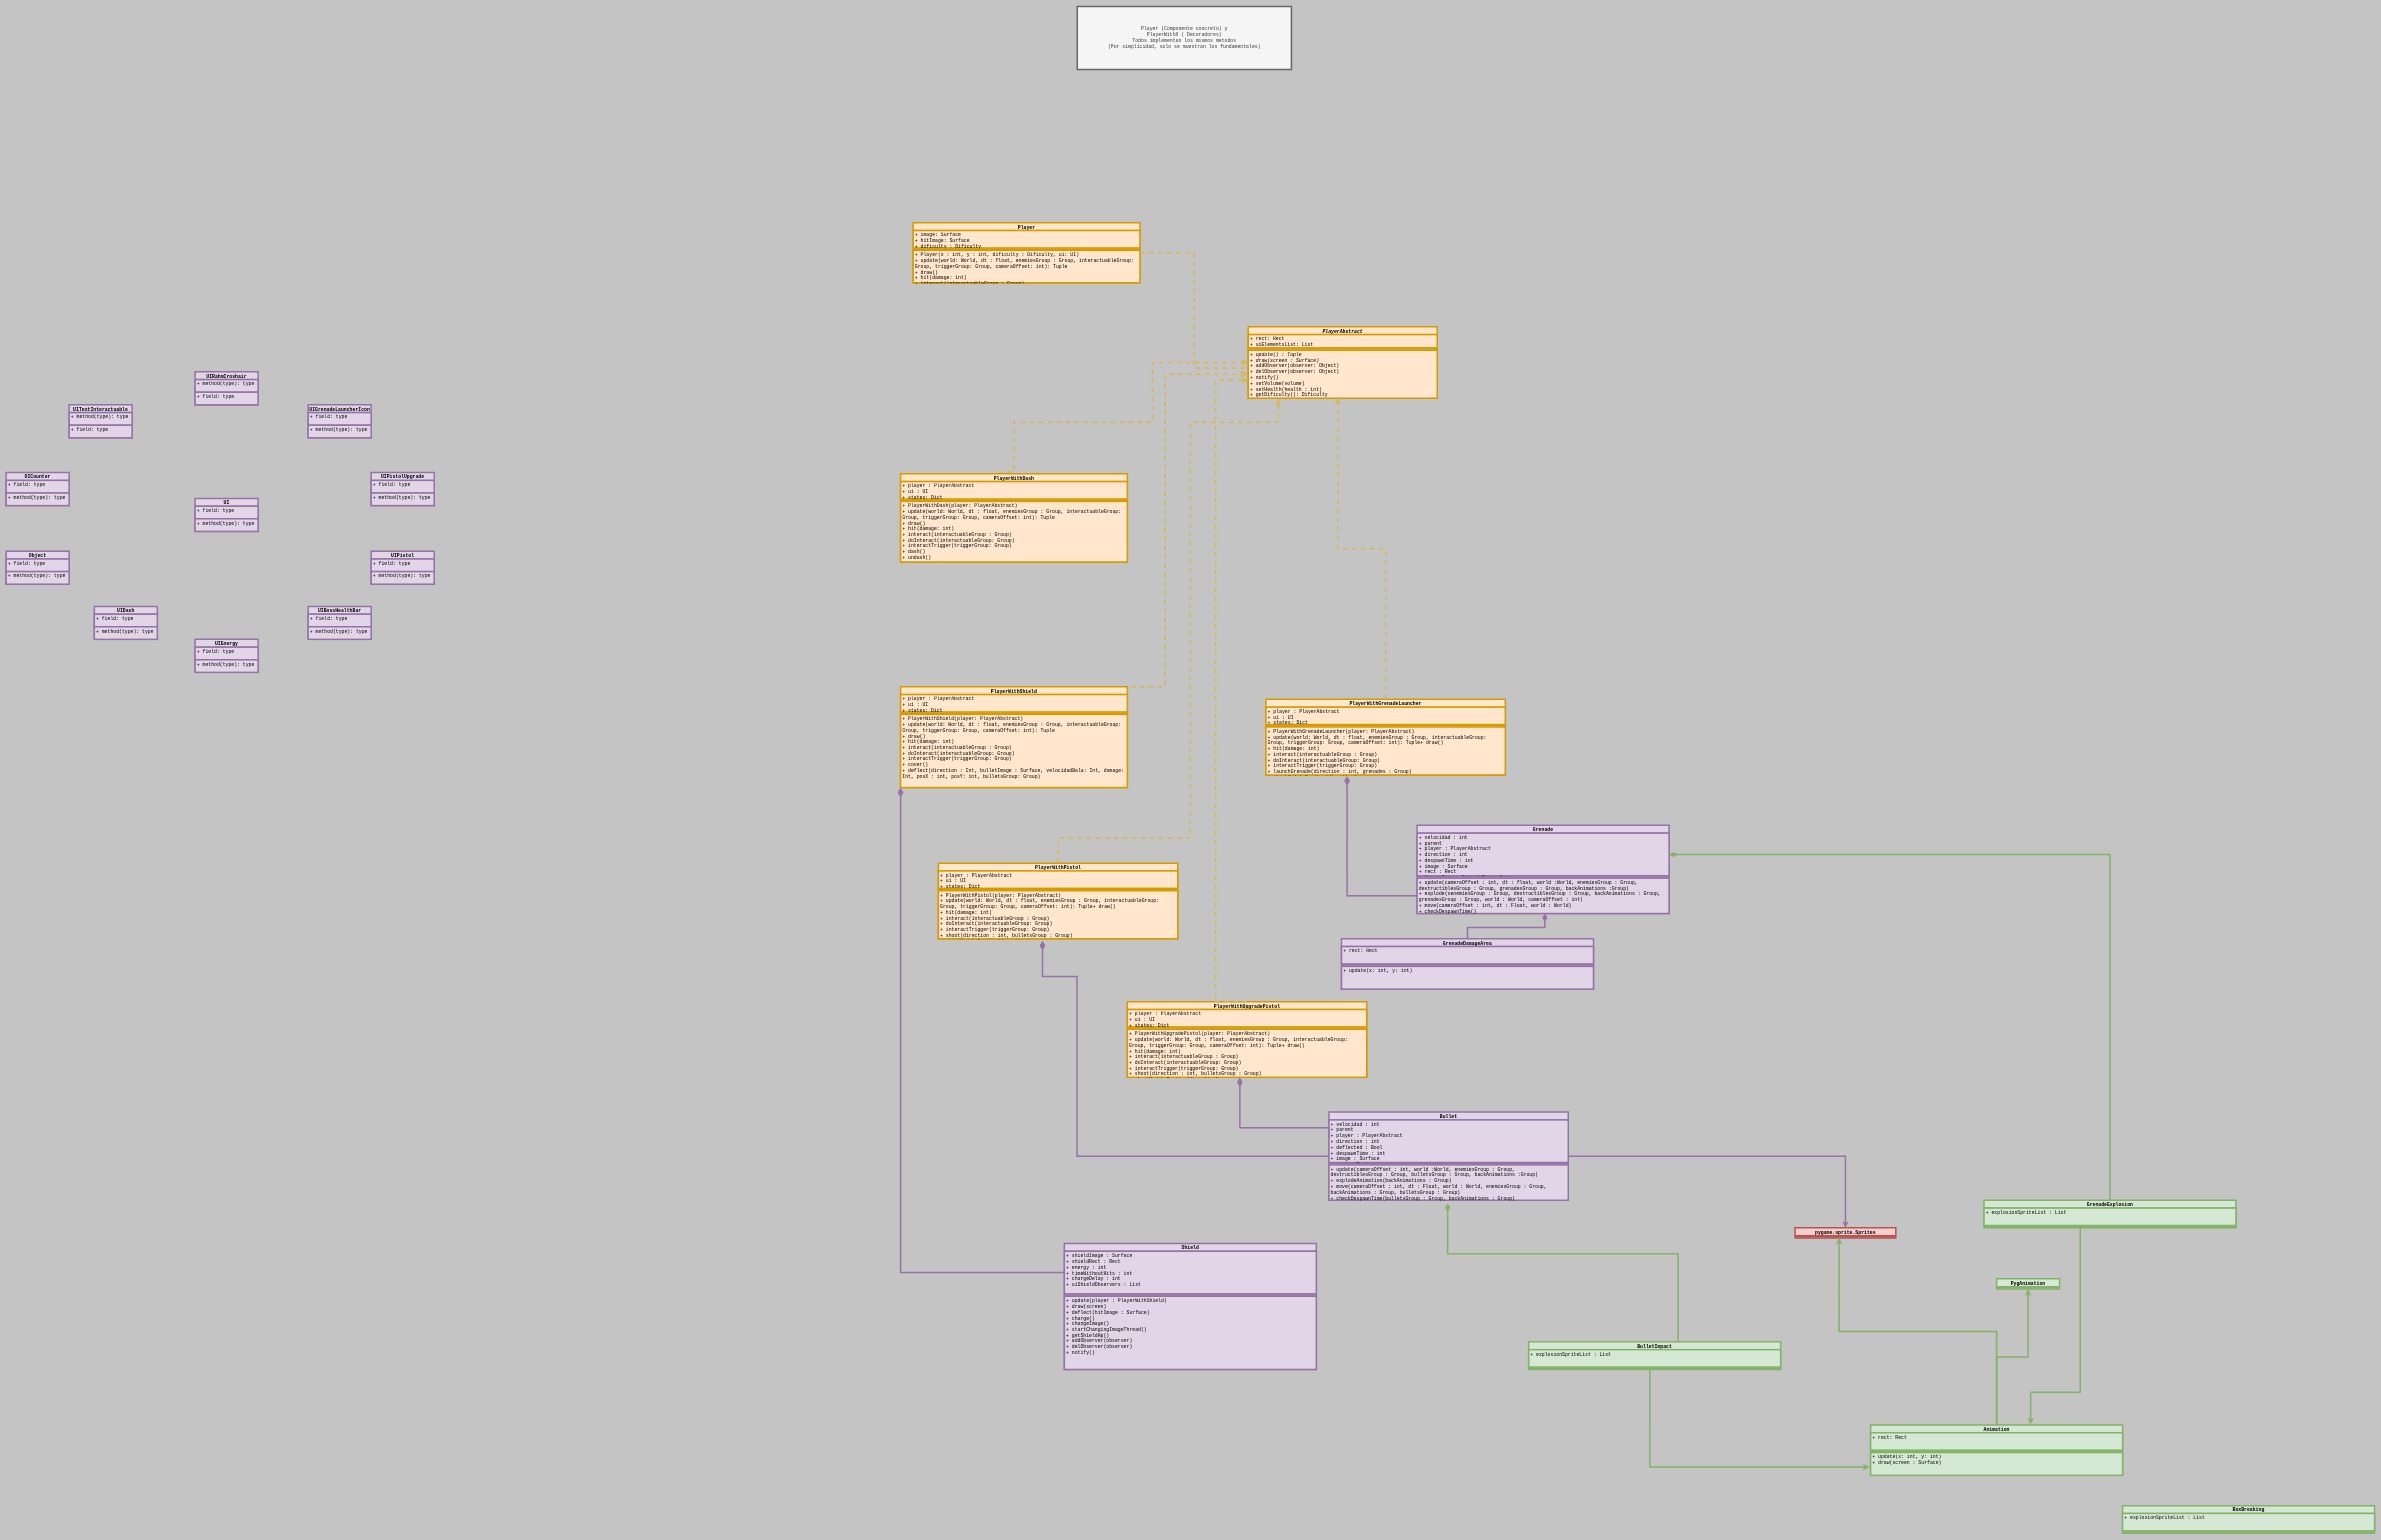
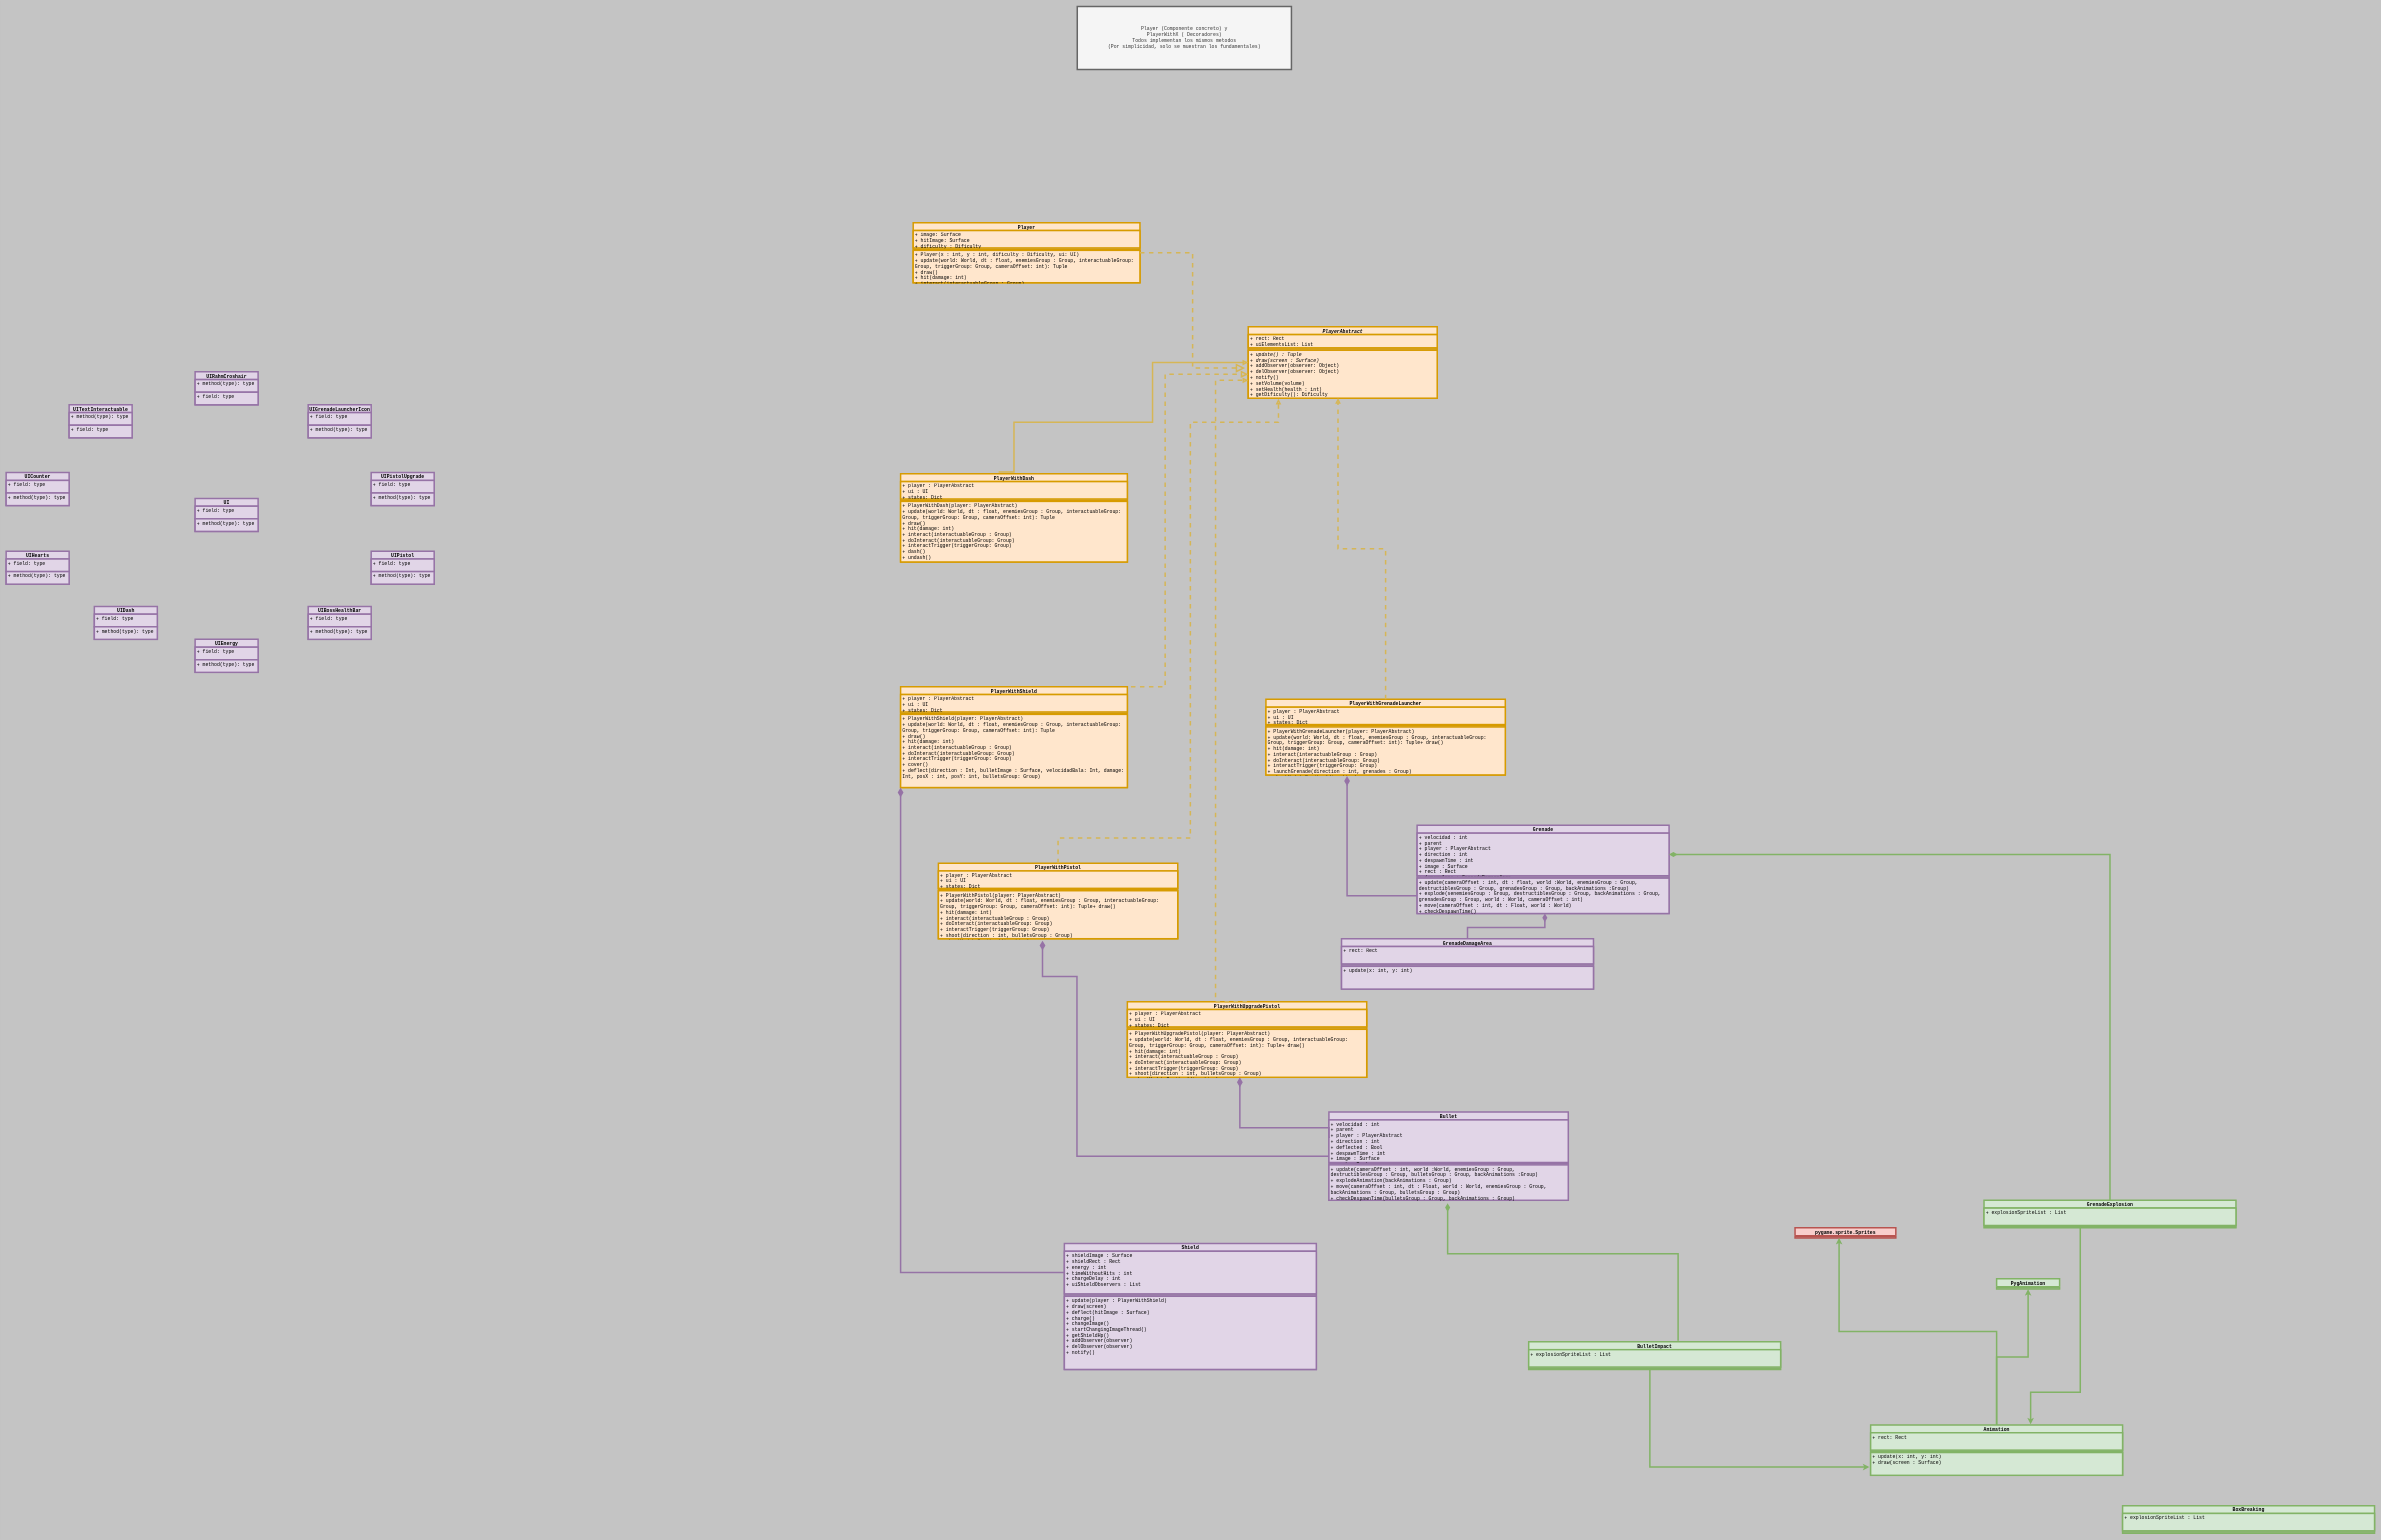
edge "Player" -- "+ update() : Tuple + draw(screen : Surface) + addObserver(observer: Object) + delObserver(observer: Object) + notify() + setVolume(volume) + setHealth(health : int) + getDificulty(): Dificulty": arrowhead none -> block
edge "PlayerWithDash" -> "PlayerAbstract": style dashed -> solid
node "Object": label "Object" -> "UIHearts"
edge "Bullet" -> "pygame.sprite.Sprites": removed
